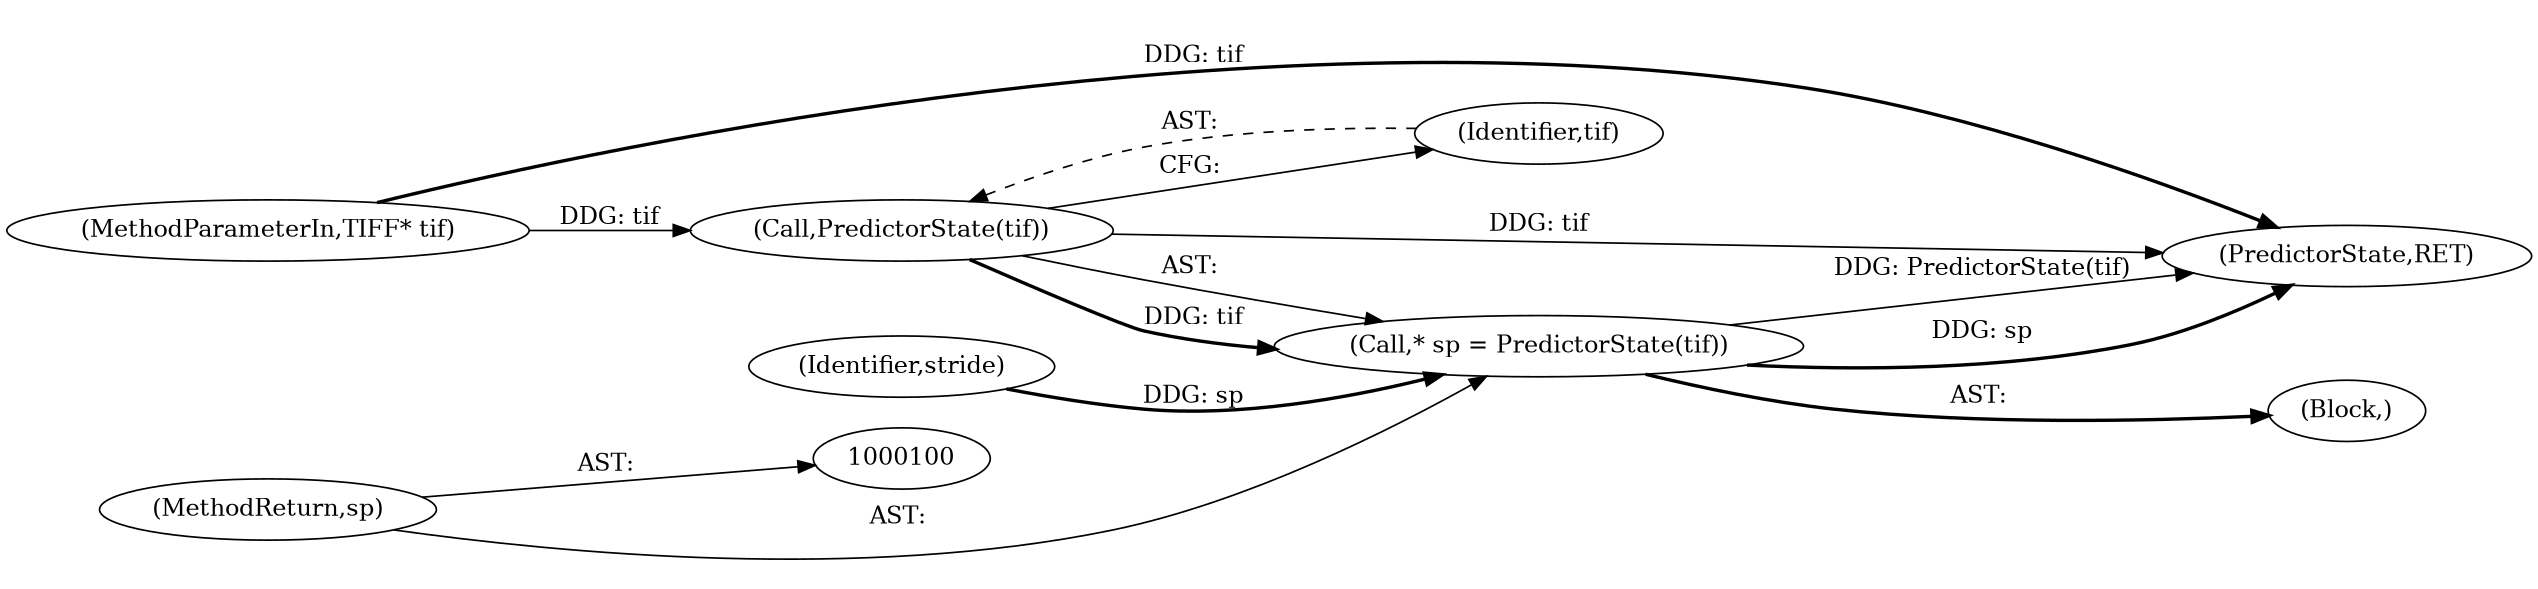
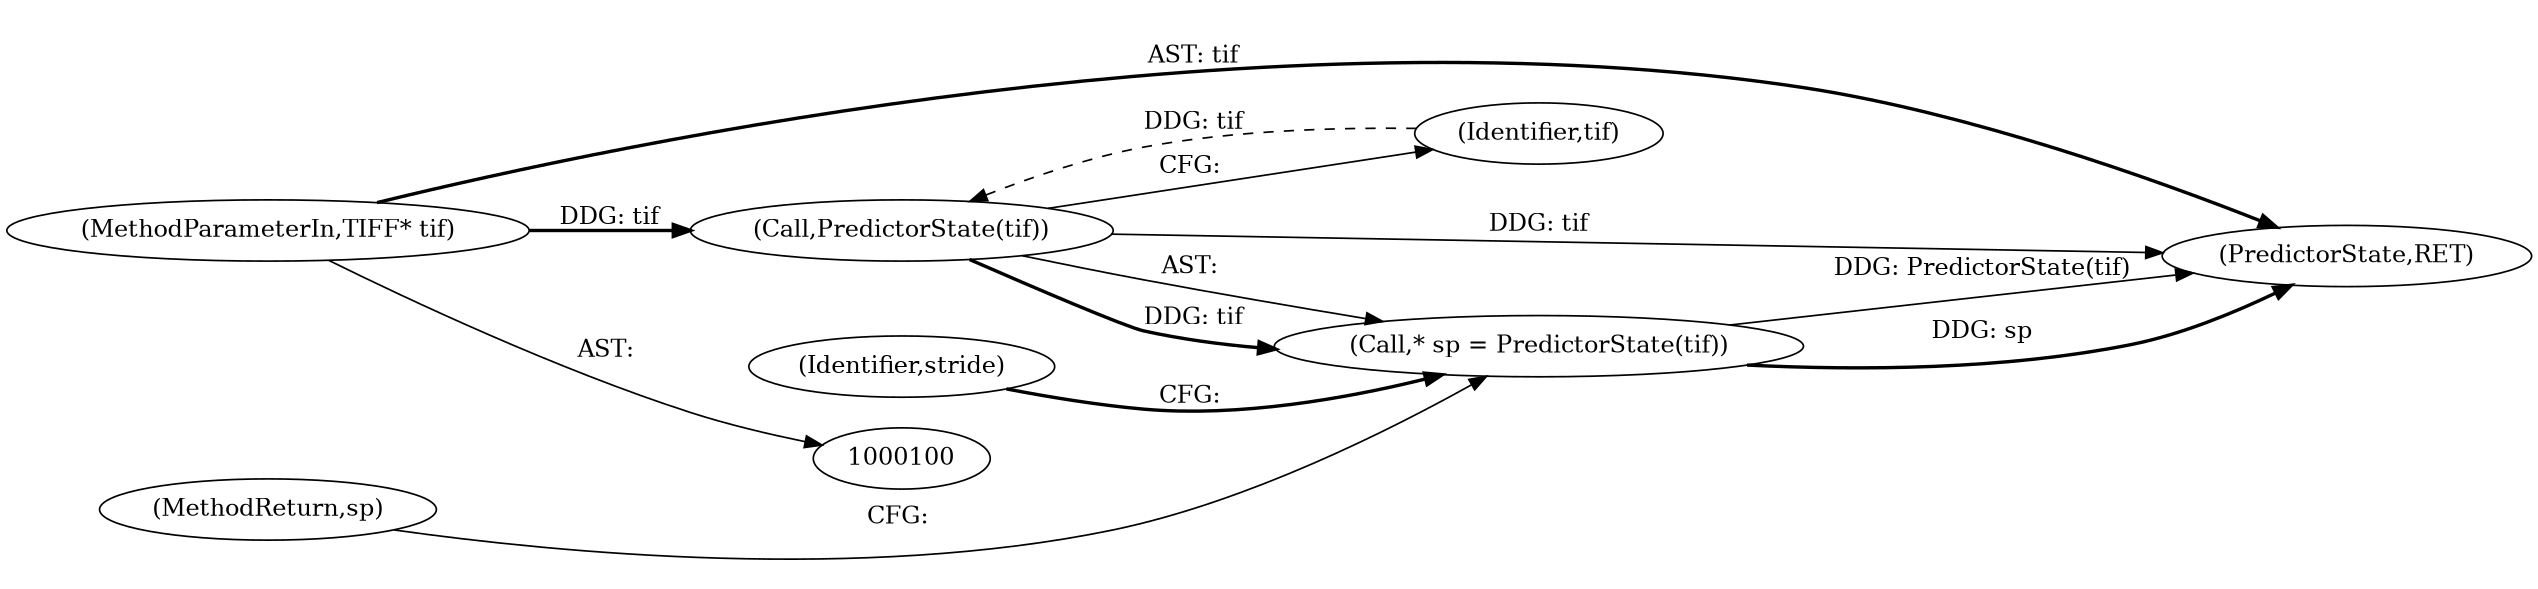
edge "(MethodParameterIn,TIFF* tif)" -> "(PredictorState,RET)": label "DDG: tif" -> "AST: tif"
edge "(Identifier,tif)" -> "(Call,PredictorState(tif))": label "AST: " -> "DDG: tif"
edge "(MethodParameterIn,TIFF* tif)" -> "(Call,PredictorState(tif))": style solid -> bold
edge "(Identifier,stride)" -> "(Call,* sp = PredictorState(tif))": label "DDG: sp" -> "CFG: "
node "(Block,)": removed
edge "(MethodReturn,sp)" -> "1000100": now "(MethodParameterIn,TIFF* tif)" -> "1000100"
edge "(MethodReturn,sp)" -> "(Call,* sp = PredictorState(tif))": label "AST: " -> "CFG: "
